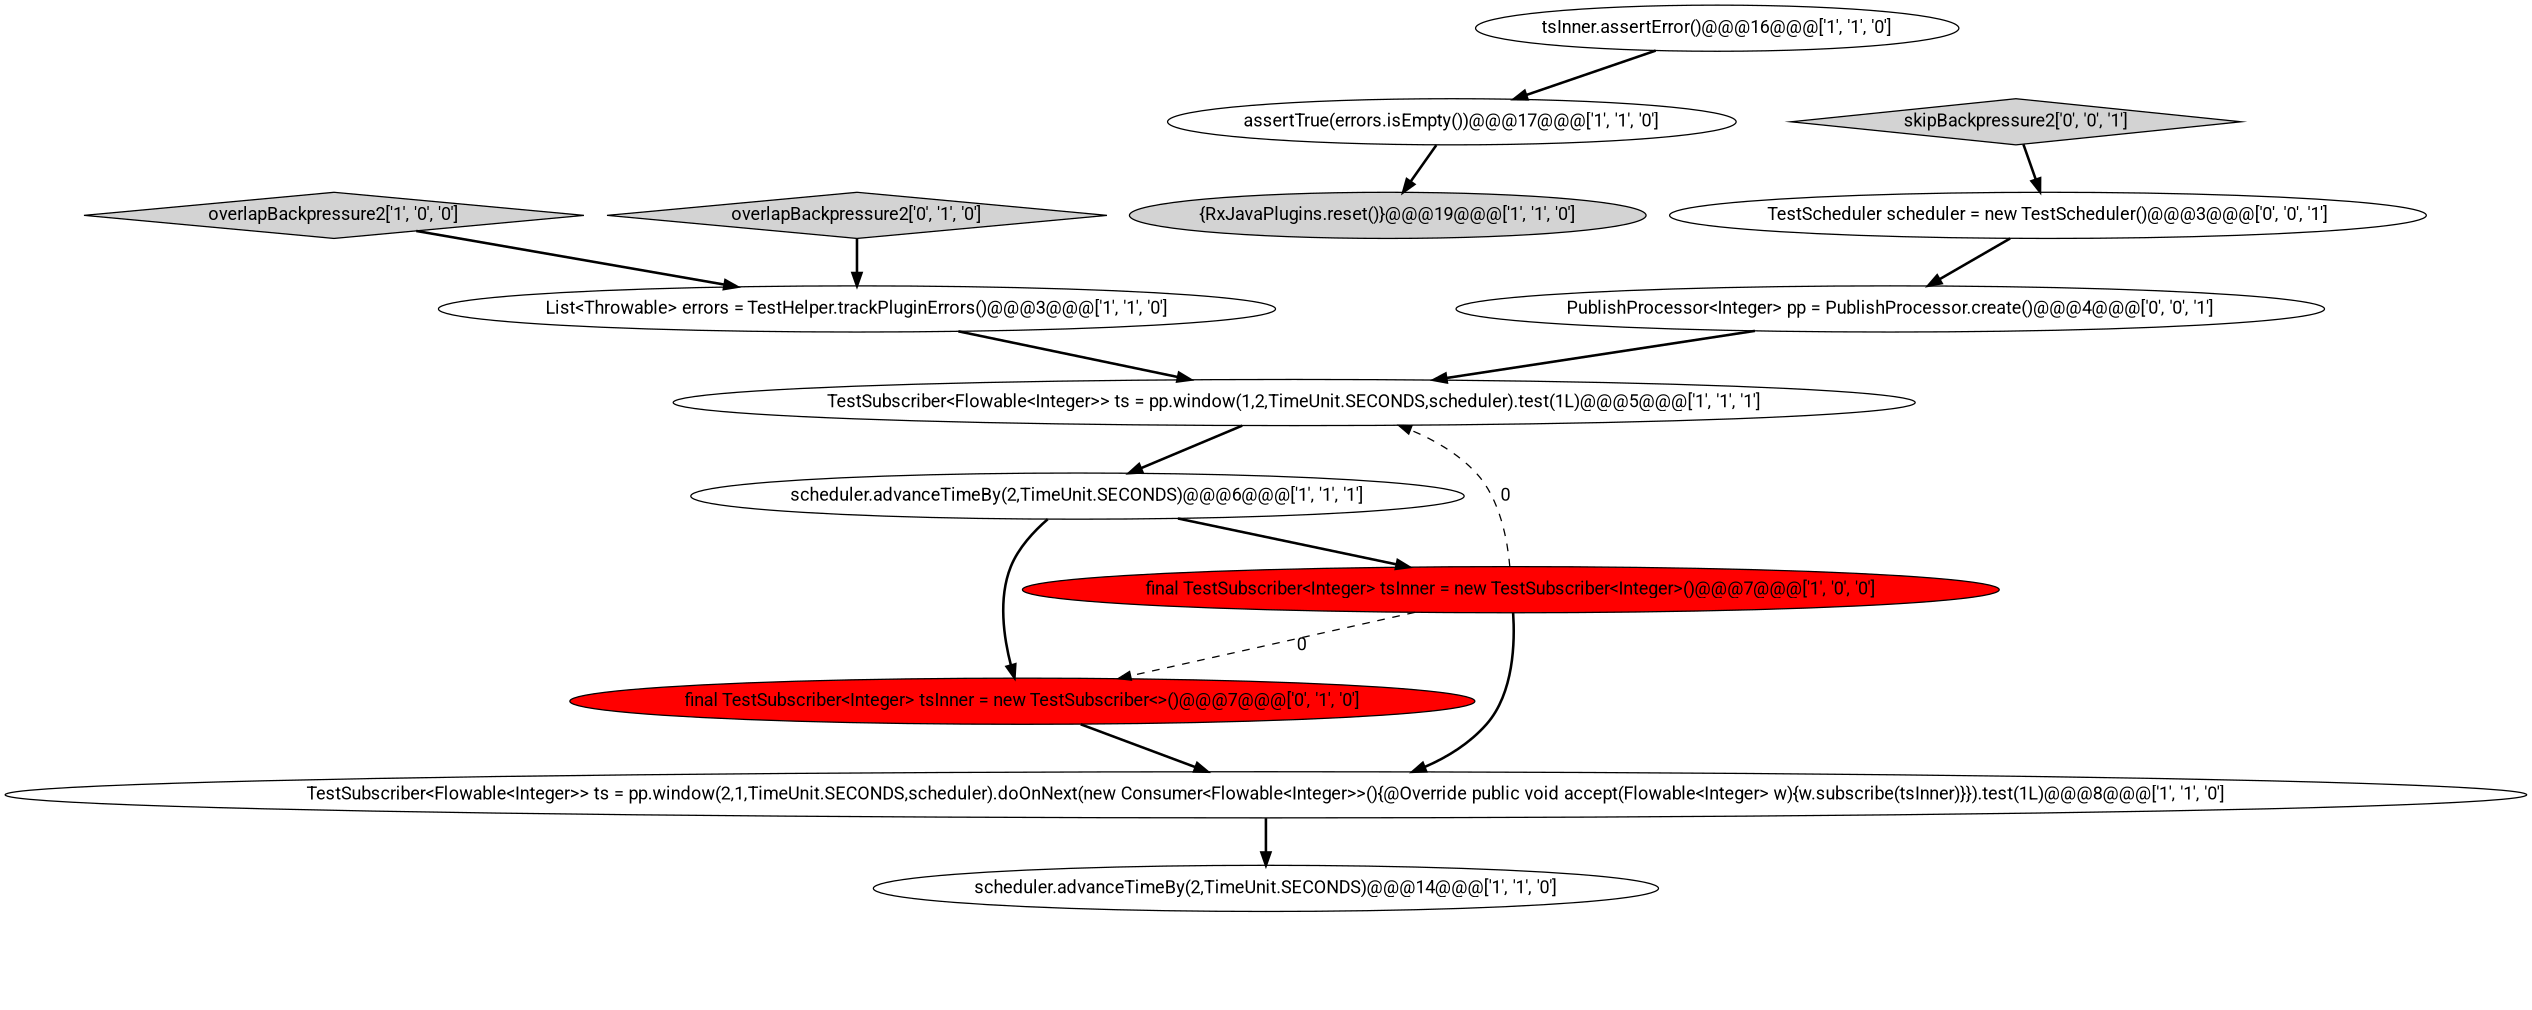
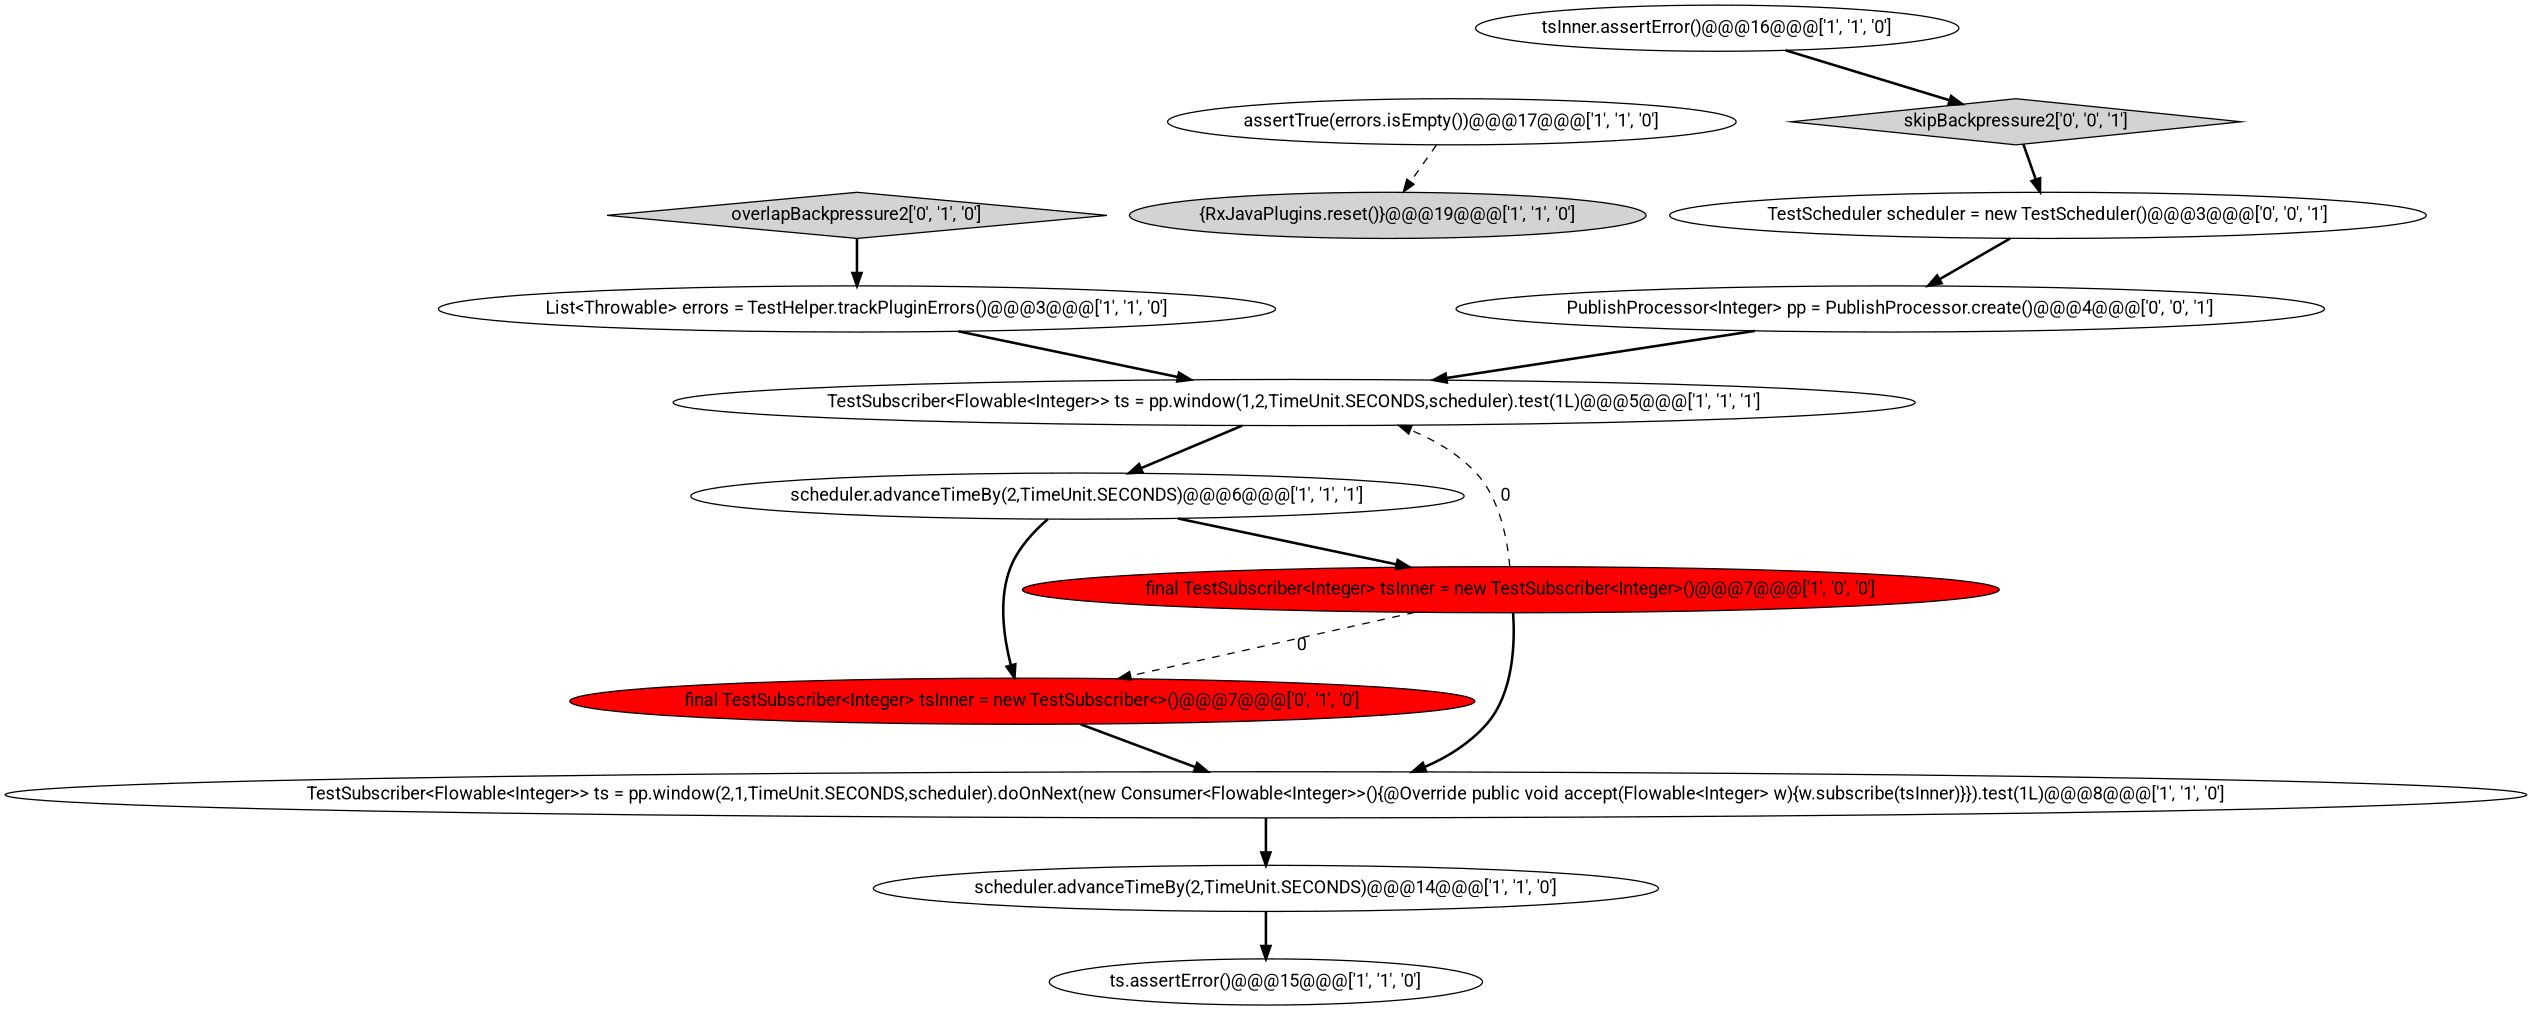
edge "tsInner.assertError()@@@16@@@['1', '1', '0']" -> "assertTrue(errors.isEmpty())@@@17@@@['1', '1', '0']": now "tsInner.assertError()@@@16@@@['1', '1', '0']" -> "skipBackpressure2['0', '0', '1']"
edge "assertTrue(errors.isEmpty())@@@17@@@['1', '1', '0']" -> "{RxJavaPlugins.reset()}@@@19@@@['1', '1', '0']": style bold -> dashed
node "overlapBackpressure2['1', '0', '0']": removed
node "ts.assertError()@@@15@@@['1', '1', '0']": added
